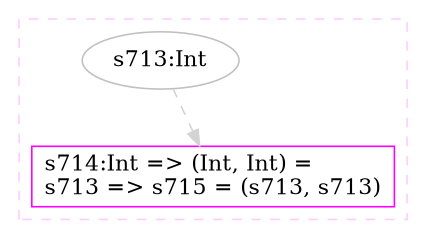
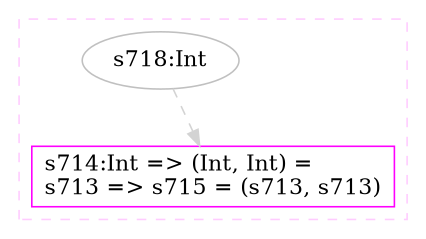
node "s713:Int": label "s713:Int" -> "s718:Int"
